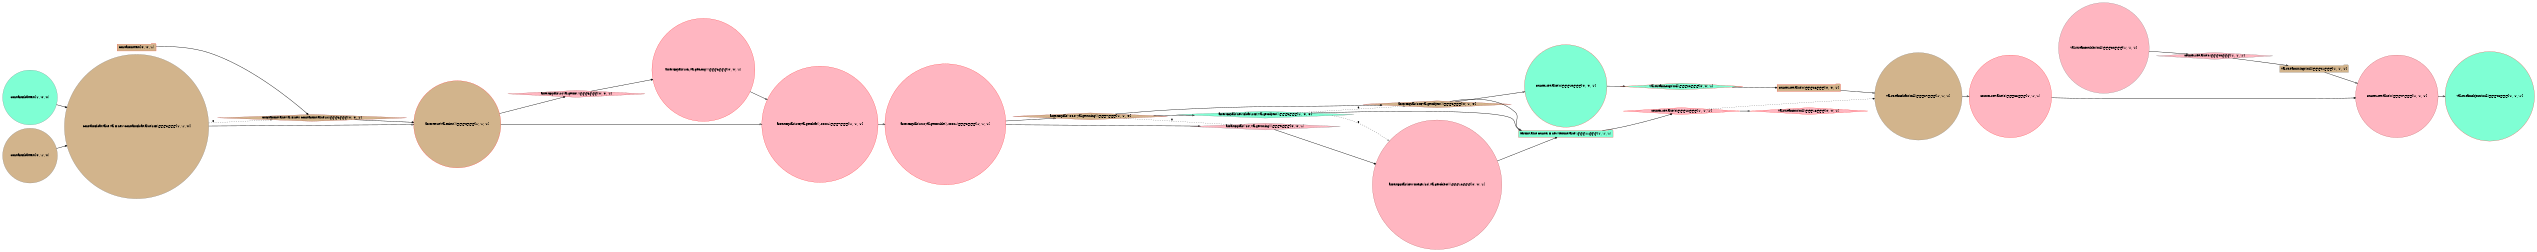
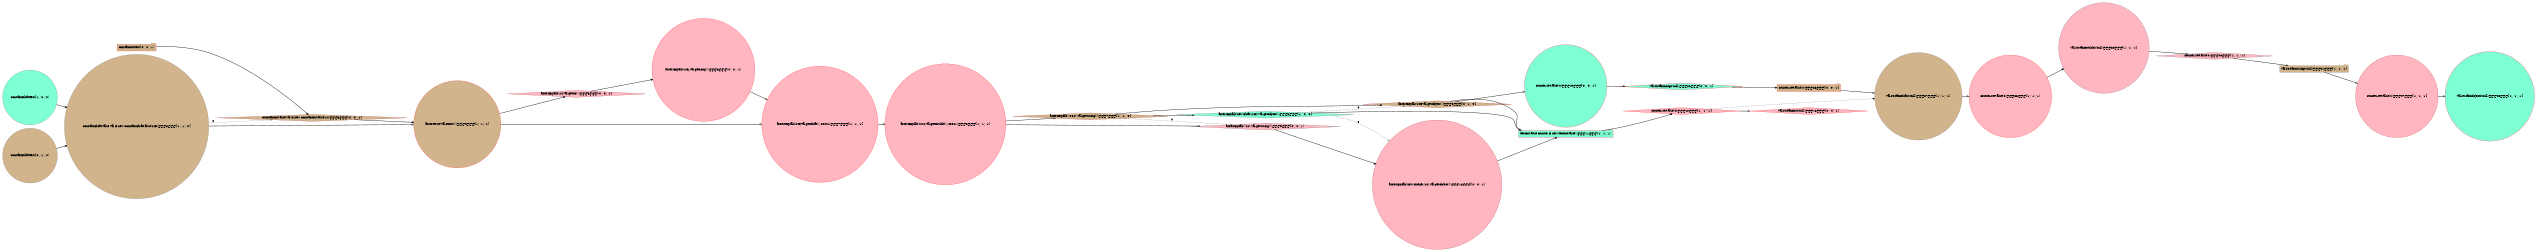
edge "counter.setValue(0)@@@33@@@['1', '1', '1']" -> "counter.setValue(0)@@@47@@@['1', '1', '1']": now "counter.setValue(0)@@@33@@@['1', '1', '1']" -> "val.streamDoubles(null)@@@34@@@['1', '1', '1']"
